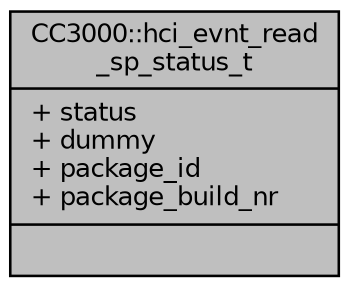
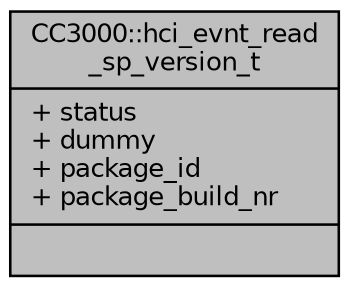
node "CC3000::hci_evnt_read": text "_sp_status_t" -> "_sp_version_t"
